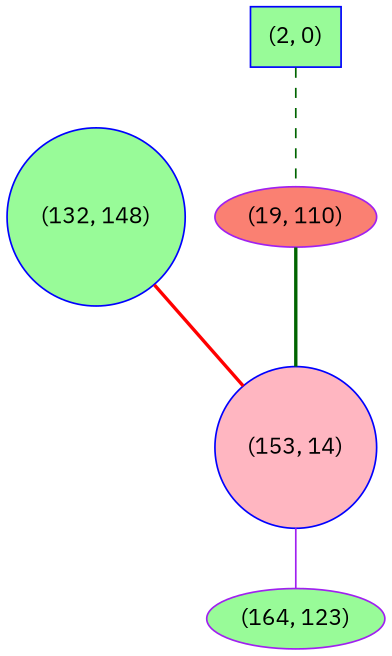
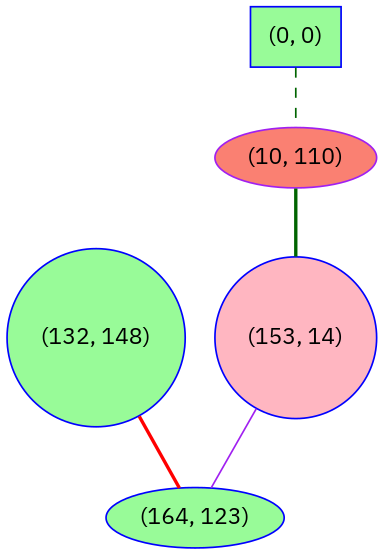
node "(2, 0)": label "(2, 0)" -> "(0, 0)"
node "(19, 110)": label "(19, 110)" -> "(10, 110)"
edge "(132, 148)" -- "(153, 14)": now "(132, 148)" -- "(164, 123)"
node "(164, 123)": color purple -> blue
